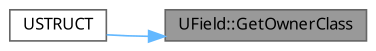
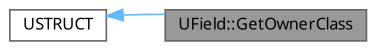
edge "USTRUCT" -> "UField::GetOwnerClass": reversed
